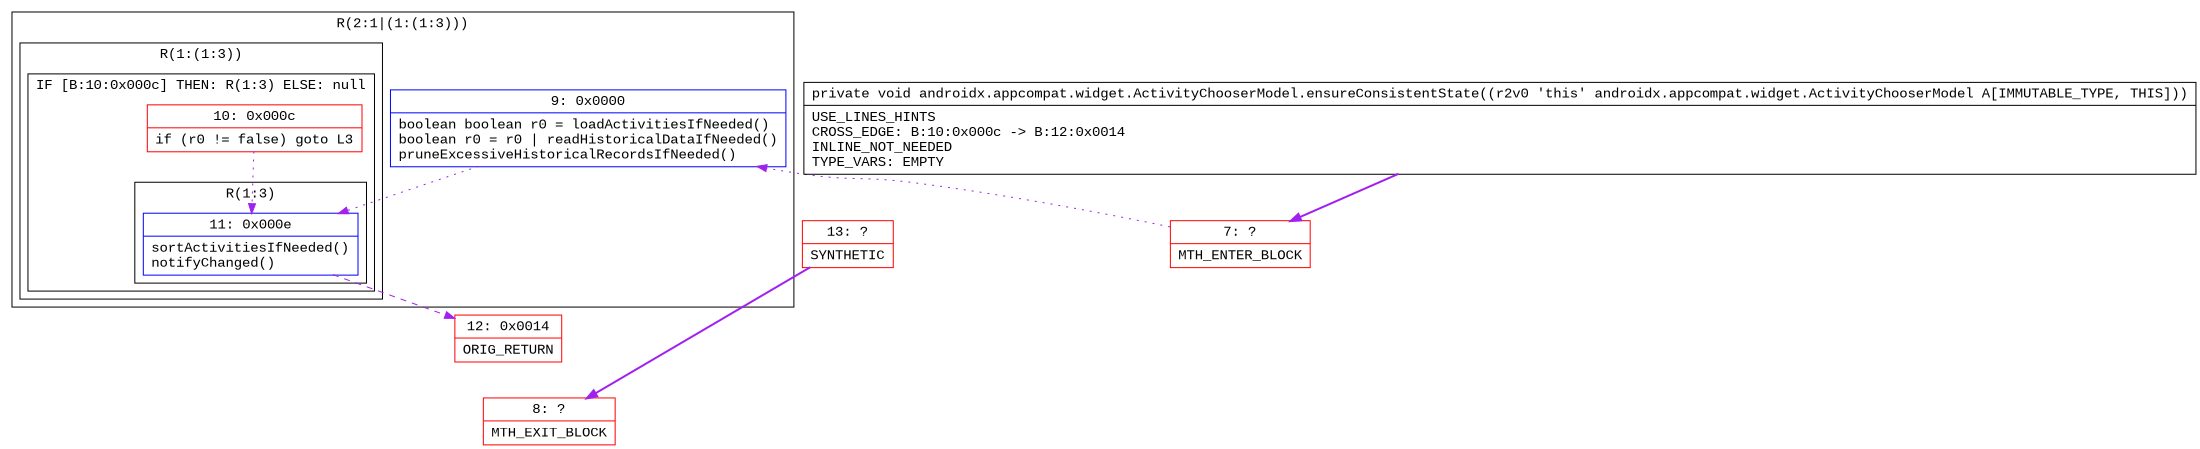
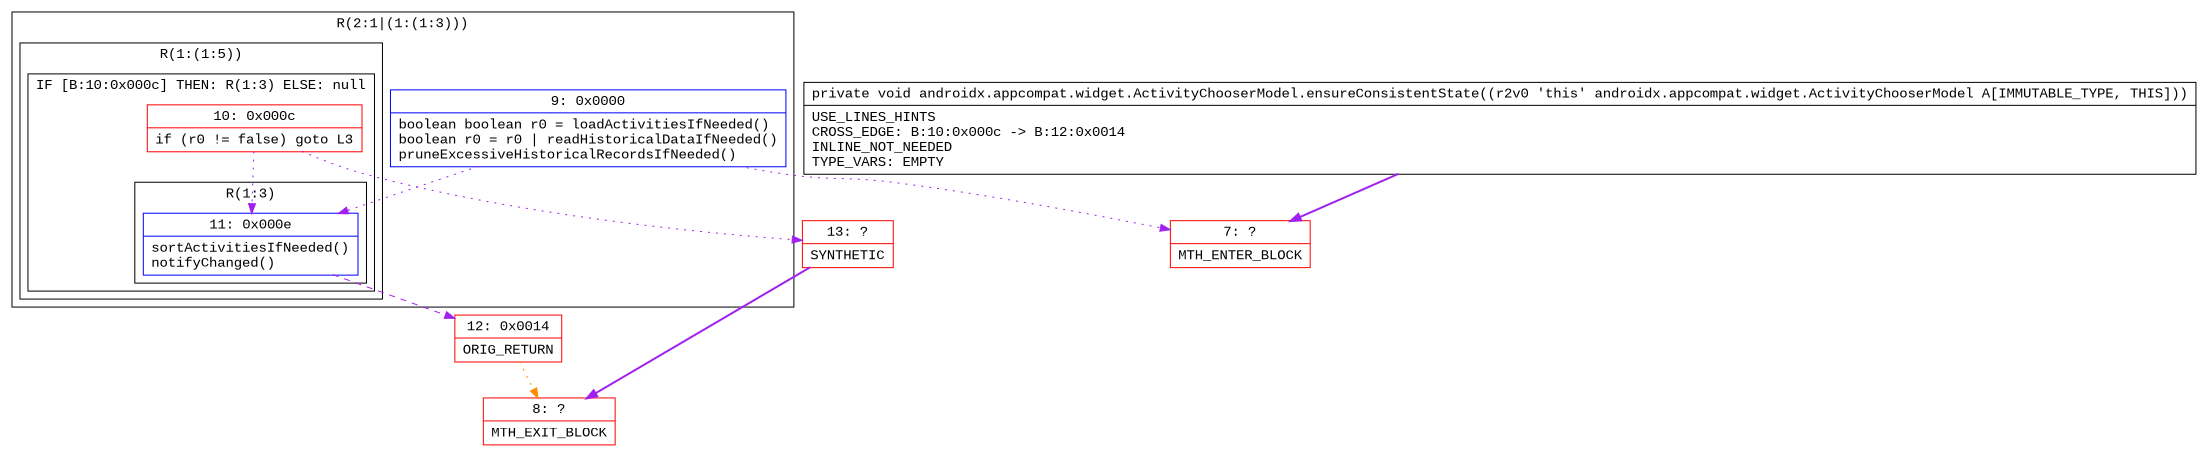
cluster "R(1:(1:3))": label "R(1:(1:3))" -> "R(1:(1:5))"
edge "7: ?" -> "9: 0x0000": reversed
edge "10: 0x000c" -> "13: ?": added
edge "12: 0x0014" -> "8: ?": added
